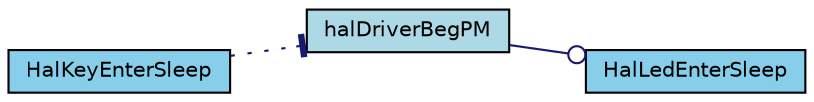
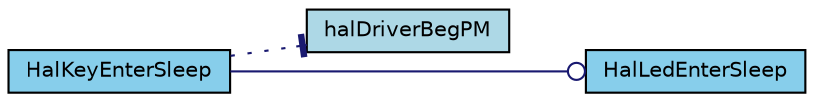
edge "halDriverBegPM" -> "HalLedEnterSleep": now "HalKeyEnterSleep" -> "HalLedEnterSleep"
